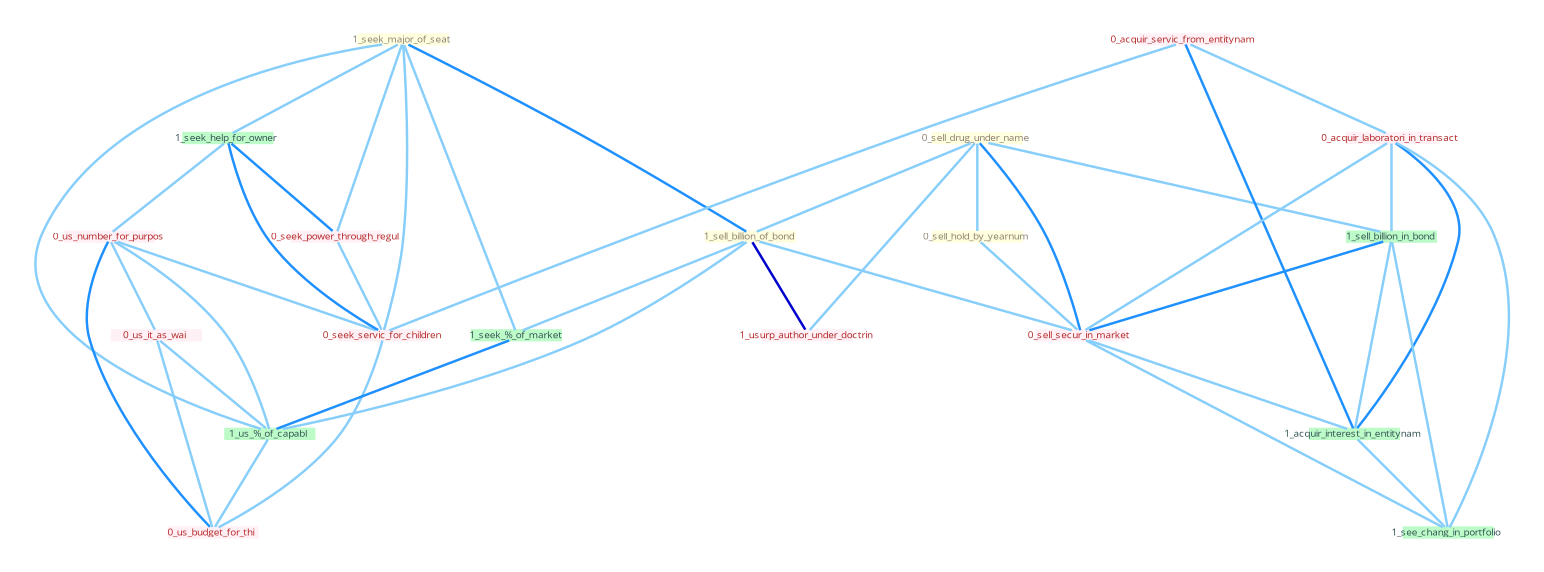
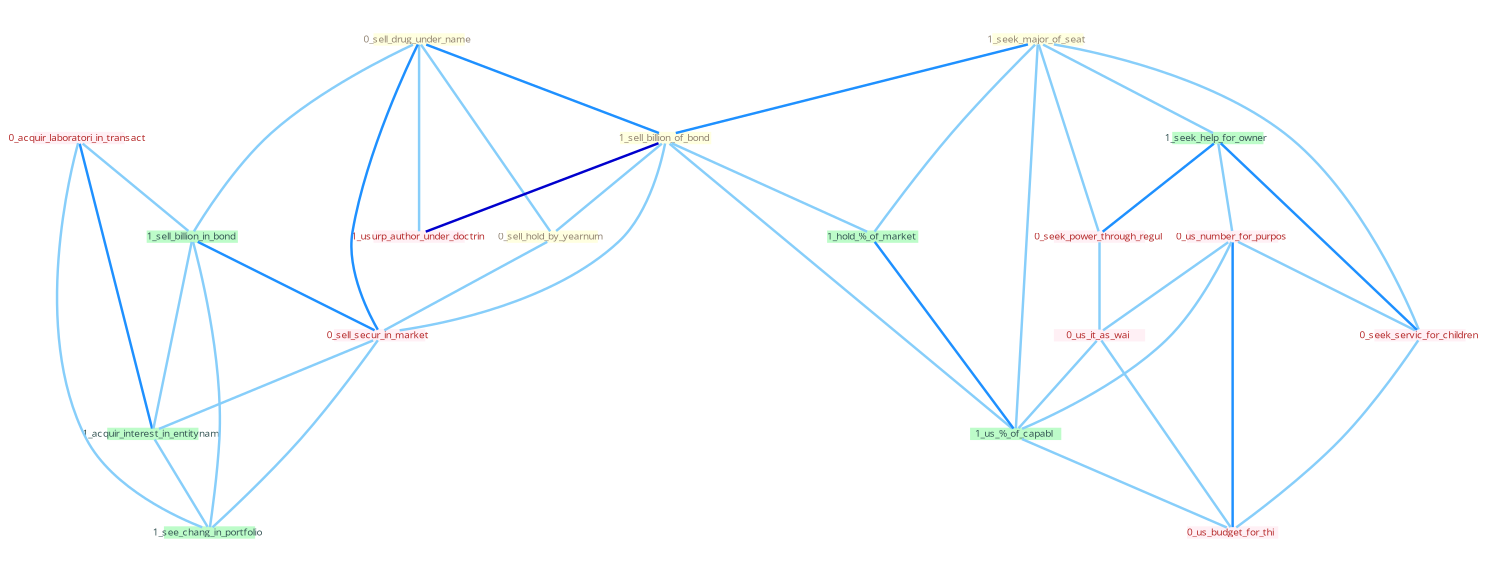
node "0_acquir_servic_from_entitynam": removed
edge "1_sell_billion_of_bond" -- "0_sell_hold_by_yearnum": added
edge "0_sell_drug_under_name" -- "1_sell_billion_of_bond": color #87cefa -> #1e90ff
edge "0_acquir_laboratori_in_transact" -- "0_sell_secur_in_market": removed
edge "0_seek_power_through_regul" -- "0_seek_servic_for_children": now "0_seek_power_through_regul" -- "0_us_it_as_wai"
node "1_seek_%_of_market": label "1_seek_%_of_market" -> "1_hold_%_of_market"
